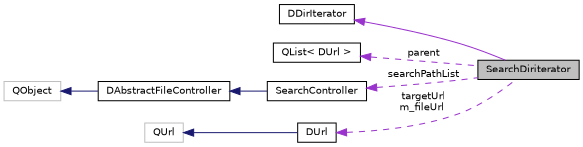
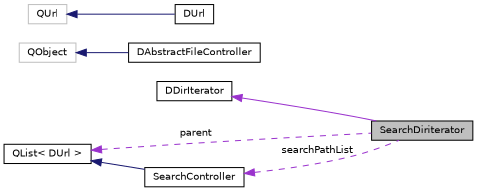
edge "SearchController" -> "DAbstractFileController": now "SearchController" -> "QList< DUrl >"
edge "SearchDiriterator" -> "DUrl": removed, label "targetUrl m_fileUrl"
